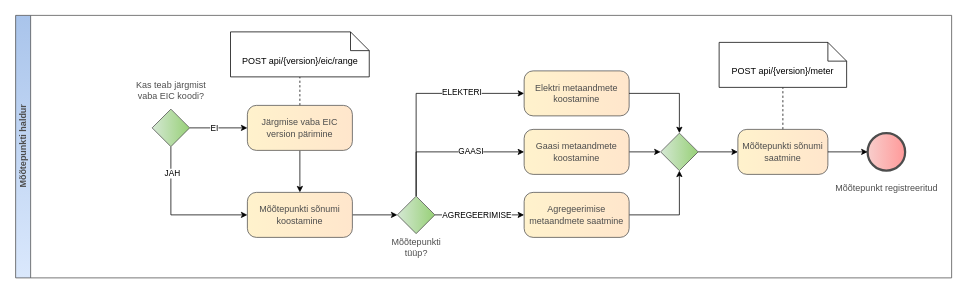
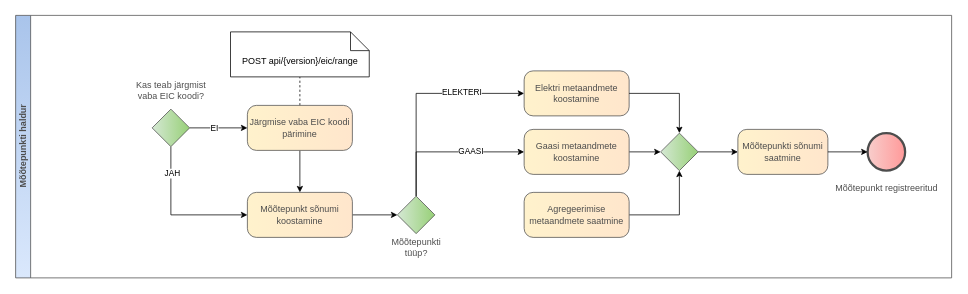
node "POST api/{version}/meter": removed
edge "POST api/{version}/meter" -- "Mõõtepunkti sõnumi saatmine": removed
node "Järgmise vaba EIC version pärimine": label "Järgmise vaba EIC version pärimine" -> "Järgmise vaba EIC koodi pärimine"
node "Mõõtepunkti sõnumi koostamine": label "Mõõtepunkti sõnumi koostamine" -> "Mõõtepunkt sõnumi koostamine"
edge "Mõõtepunkti tüüp?" -> "Agregeerimise metaandmete saatmine": removed, label "AGREGEERIMISE"
